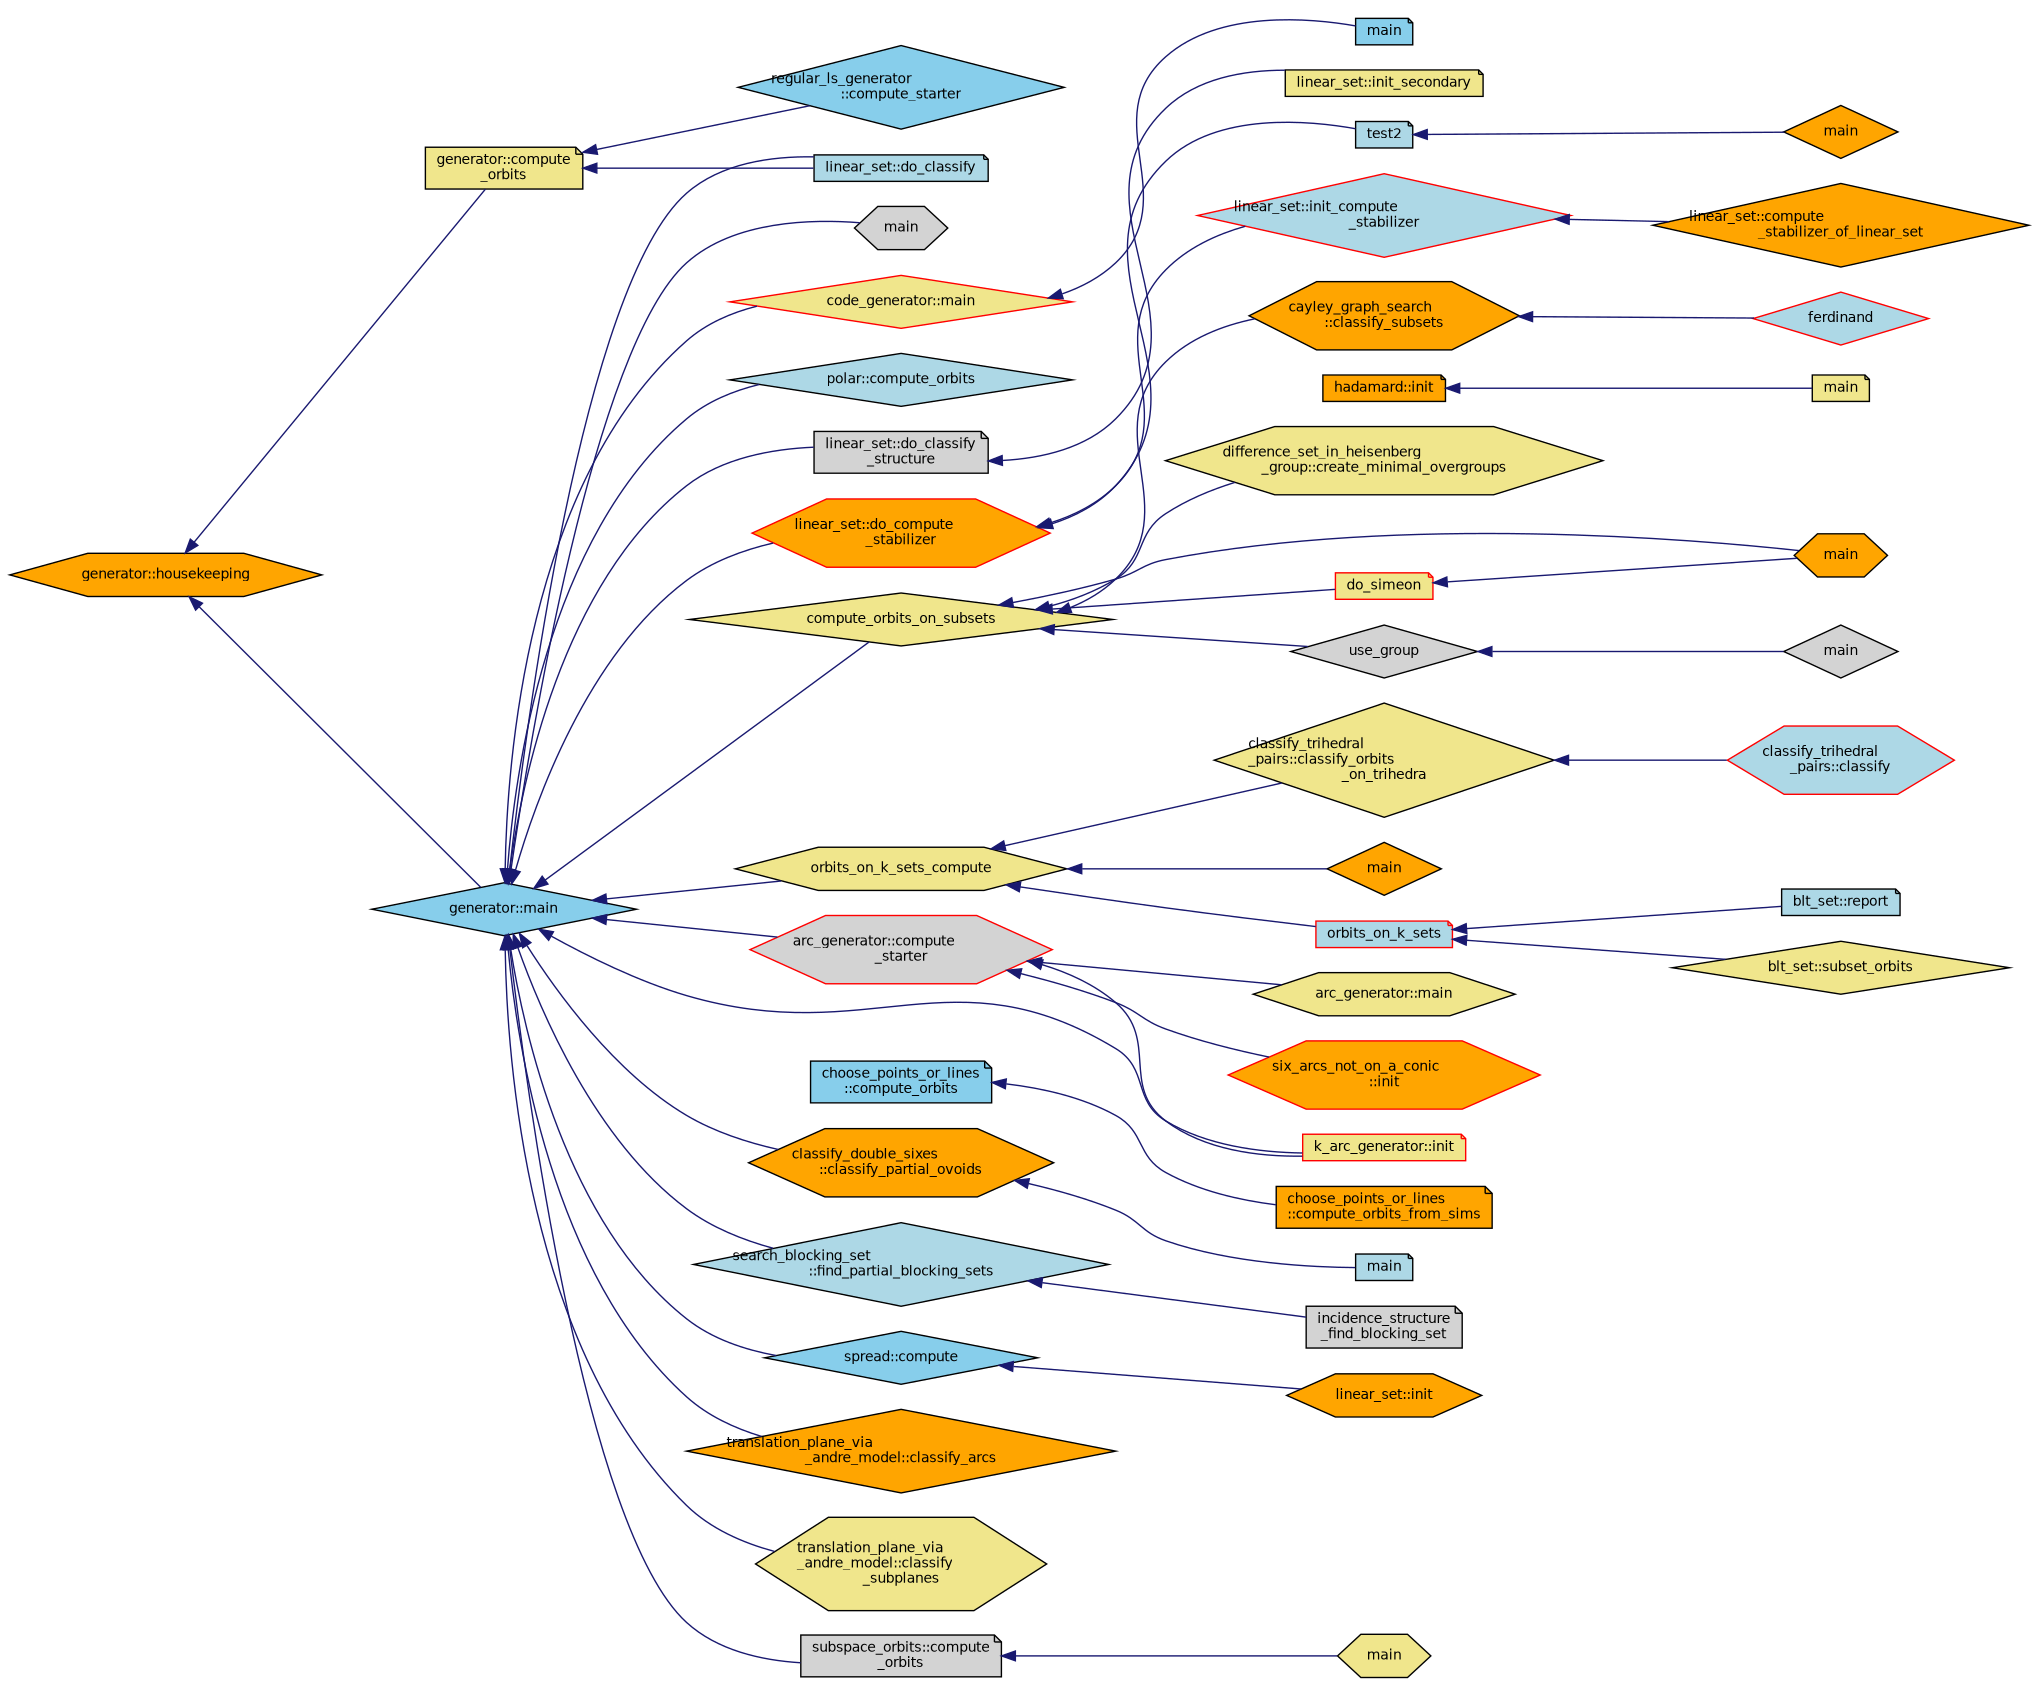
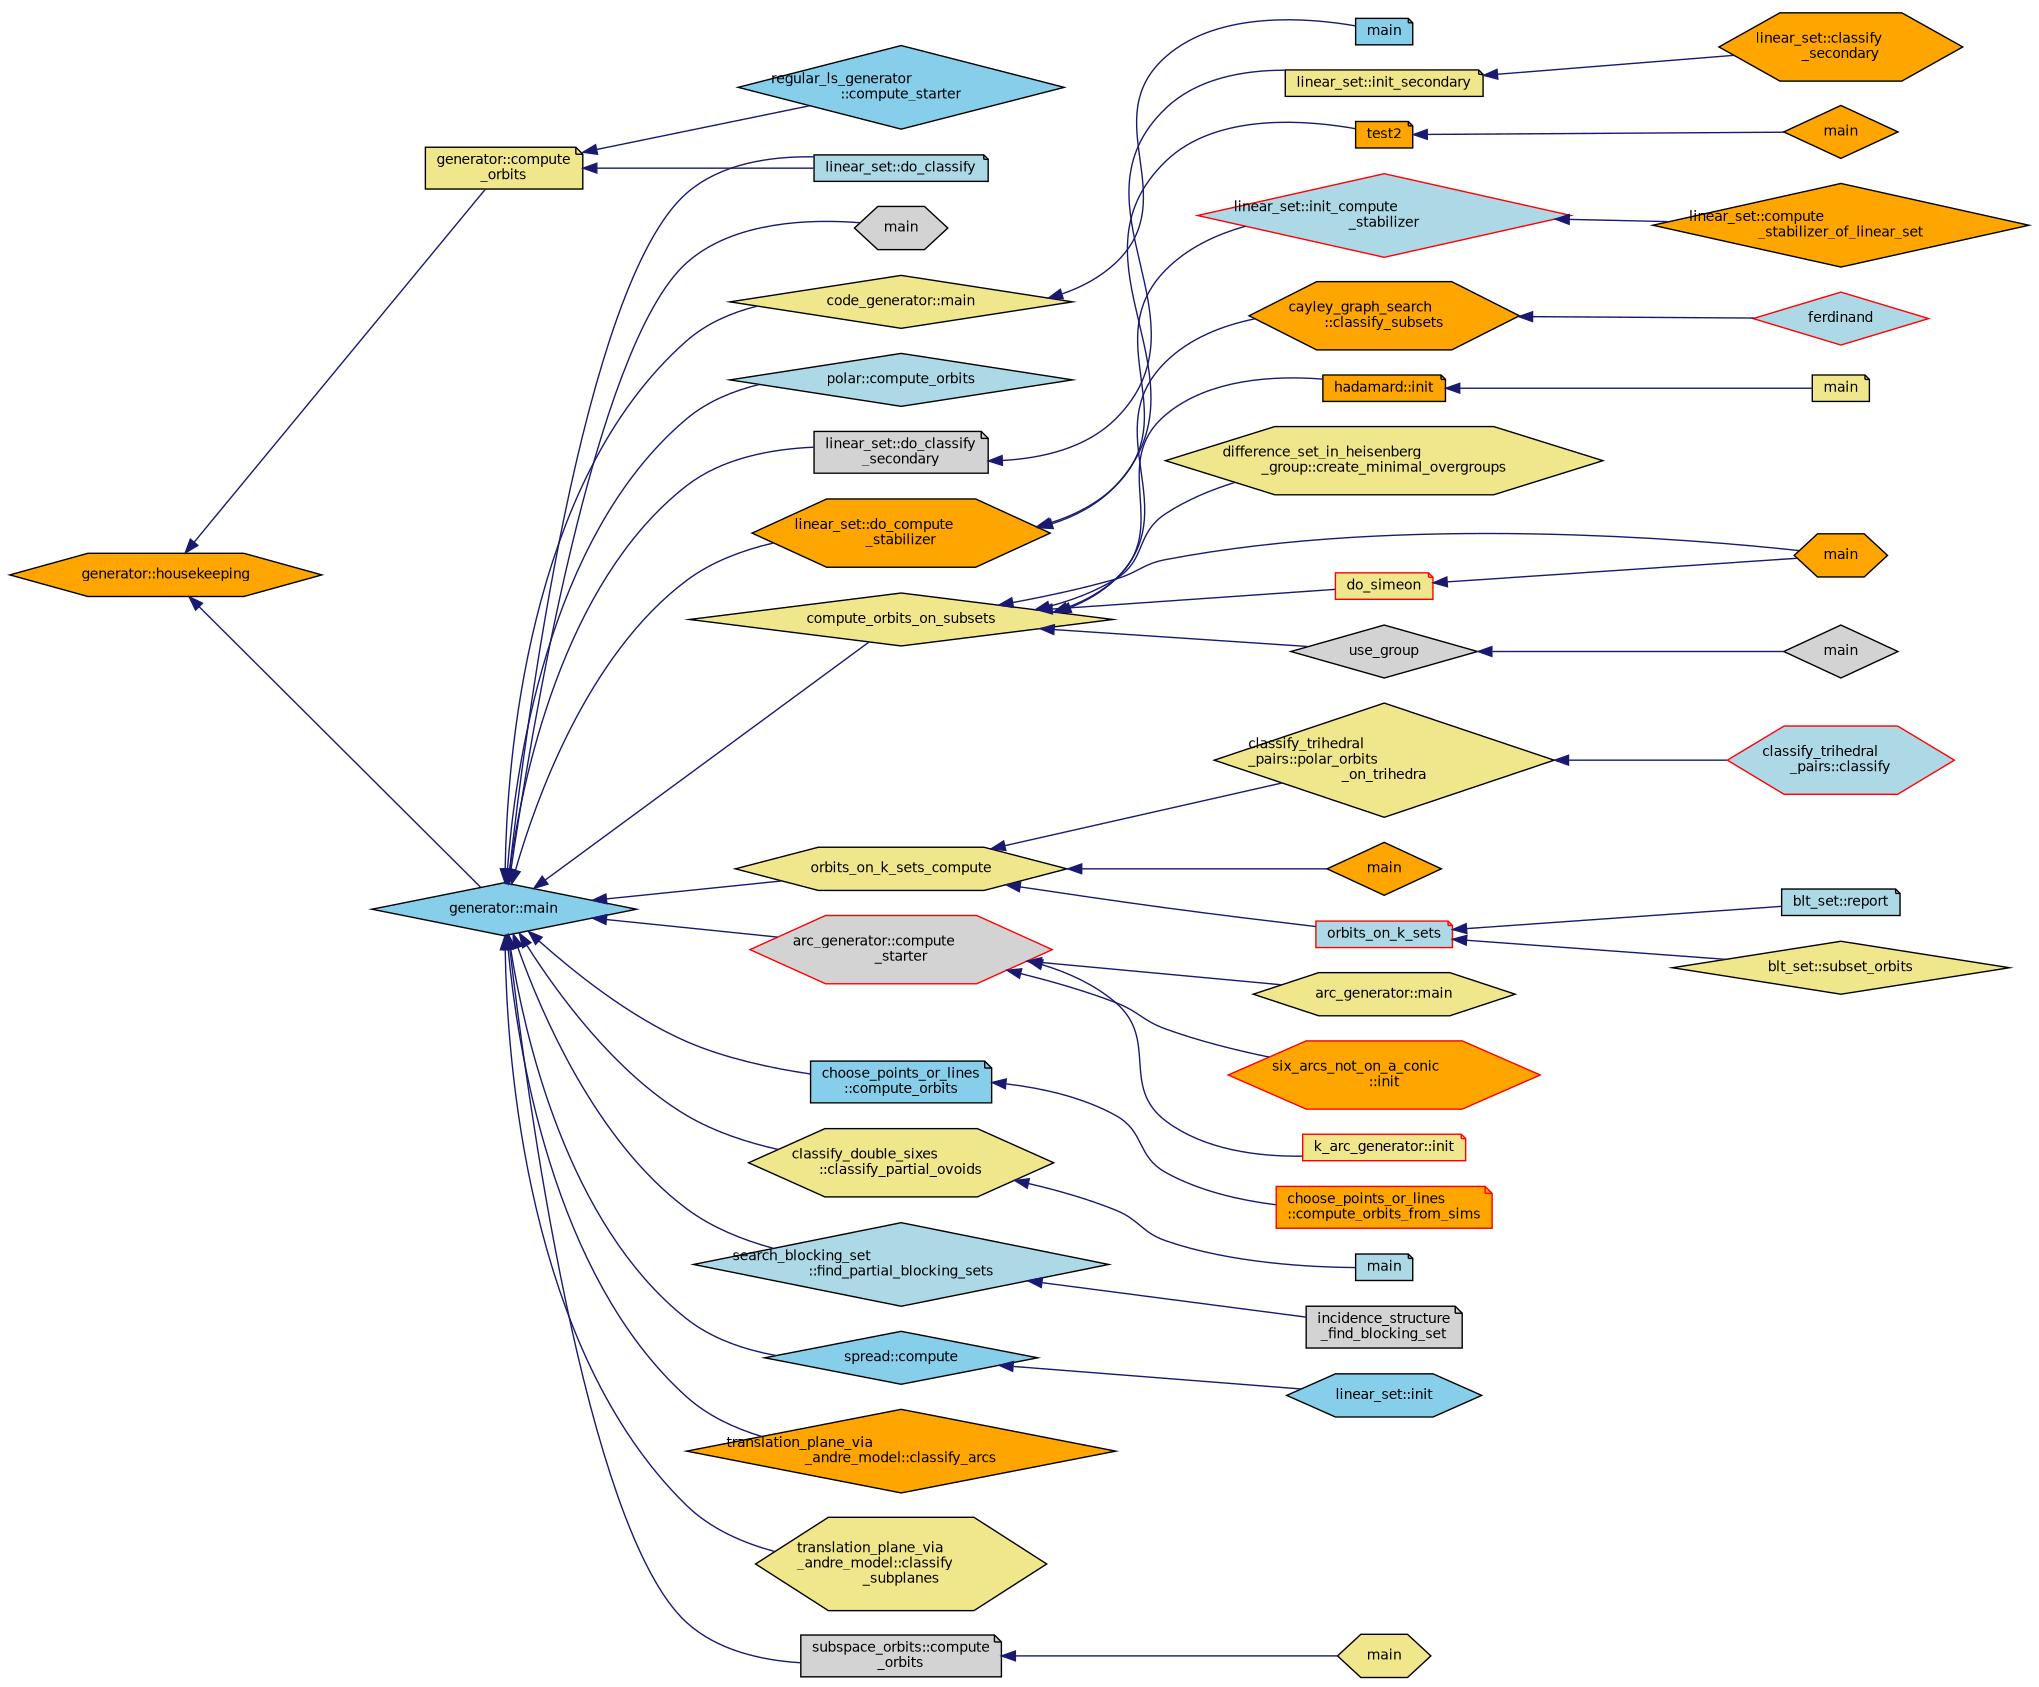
node "linear_set::classify _secondary": added
node "test2": fillcolor lightblue -> orange
node "code_generator::main": color red -> black
edge "hadamard::init" -> "compute_orbits_on_subsets": added
node "linear_set::do_classify _structure": label "linear_set::do_classify _structure" -> "linear_set::do_classify _secondary"
node "linear_set::do_compute _stabilizer": color red -> black
node "classify_trihedral _pairs::classify_orbits _on_trihedra": label "classify_trihedral _pairs::classify_orbits _on_trihedra" -> "classify_trihedral _pairs::polar_orbits _on_trihedra"
edge "k_arc_generator::init" -> "generator::main": now "choose_points_or_lines ::compute_orbits" -> "generator::main"
node "classify_double_sixes ::classify_partial_ovoids": fillcolor orange -> khaki
node "choose_points_or_lines ::compute_orbits_from_sims": color black -> red
node "linear_set::init": fillcolor orange -> skyblue
